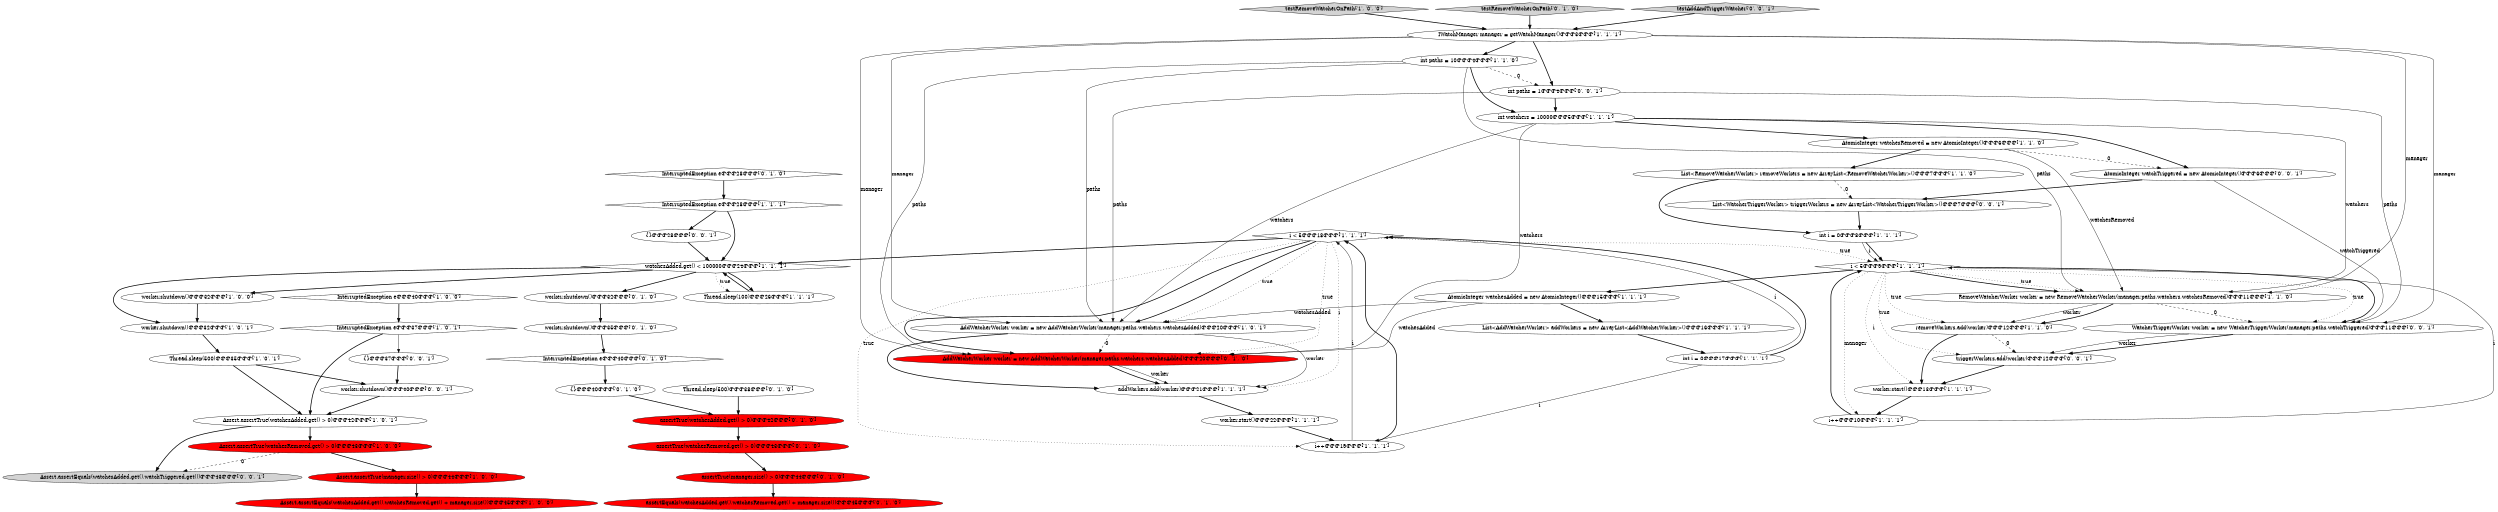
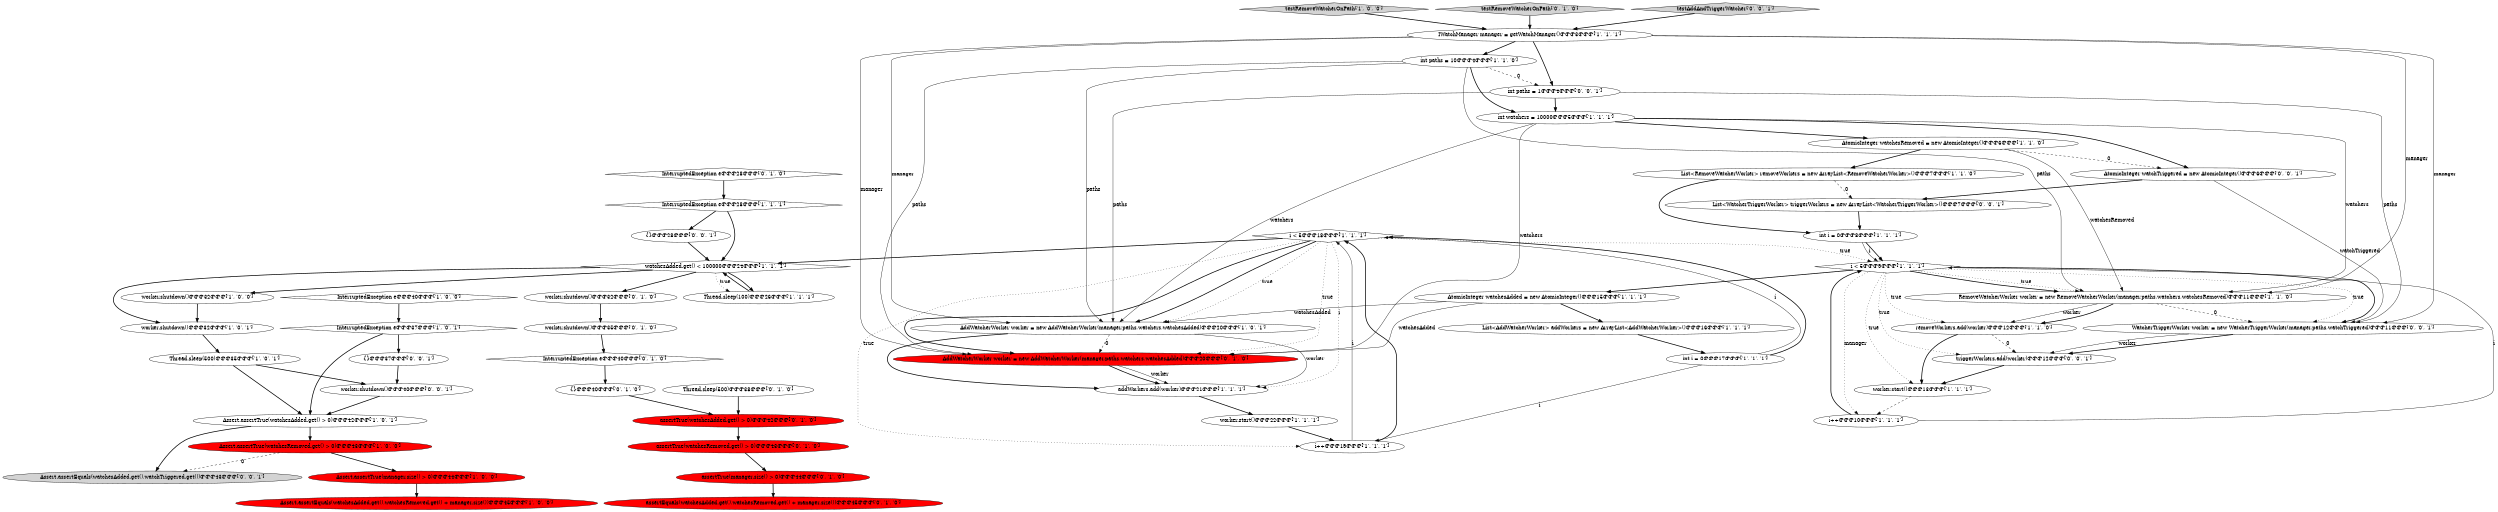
edge "i < 5@@@9@@@['1', '1', '1']" -> "worker.start()@@@13@@@['1', '1', '1']": label "i" -> "true"
edge "InterruptedException e@@@37@@@['1', '0', '1']" -> "{}@@@37@@@['0', '0', '1']": style solid -> bold
edge "worker.start()@@@13@@@['1', '1', '1']" -> "i++@@@10@@@['1', '1', '1']": style bold -> dashed
